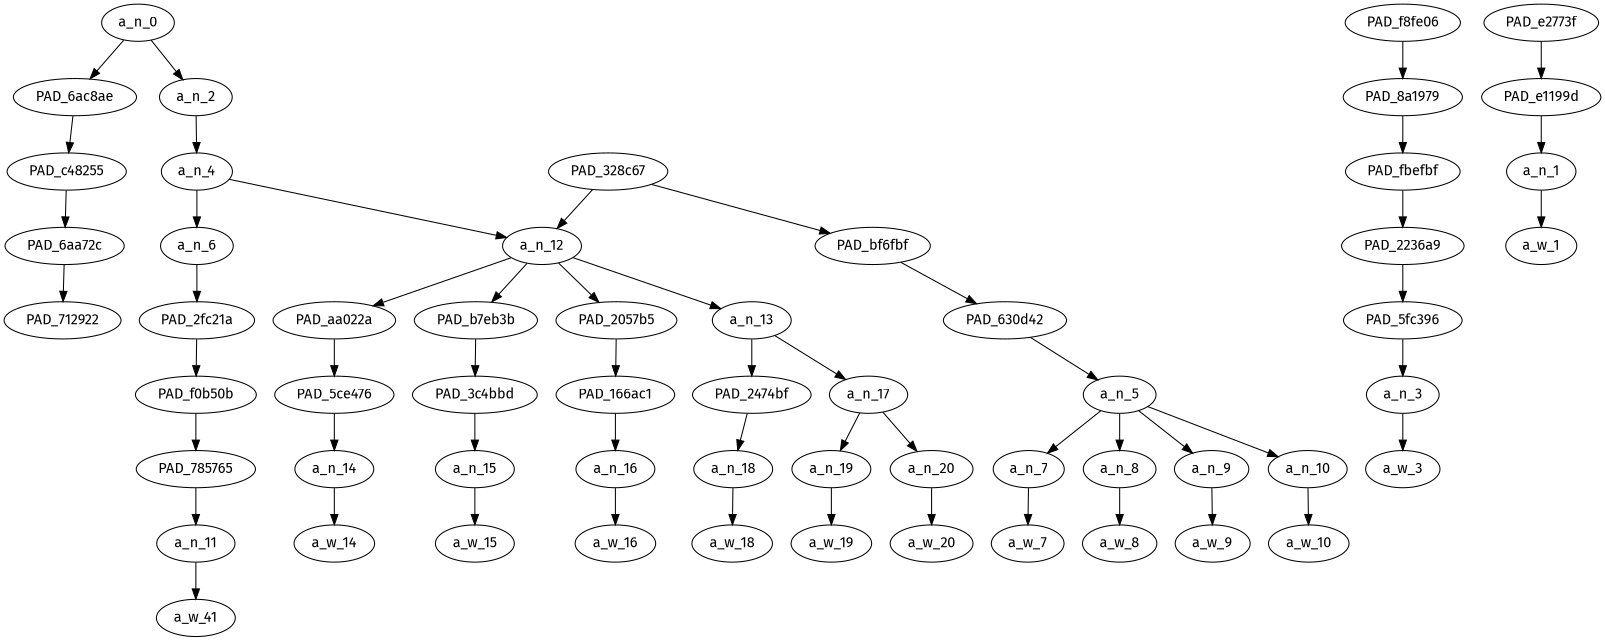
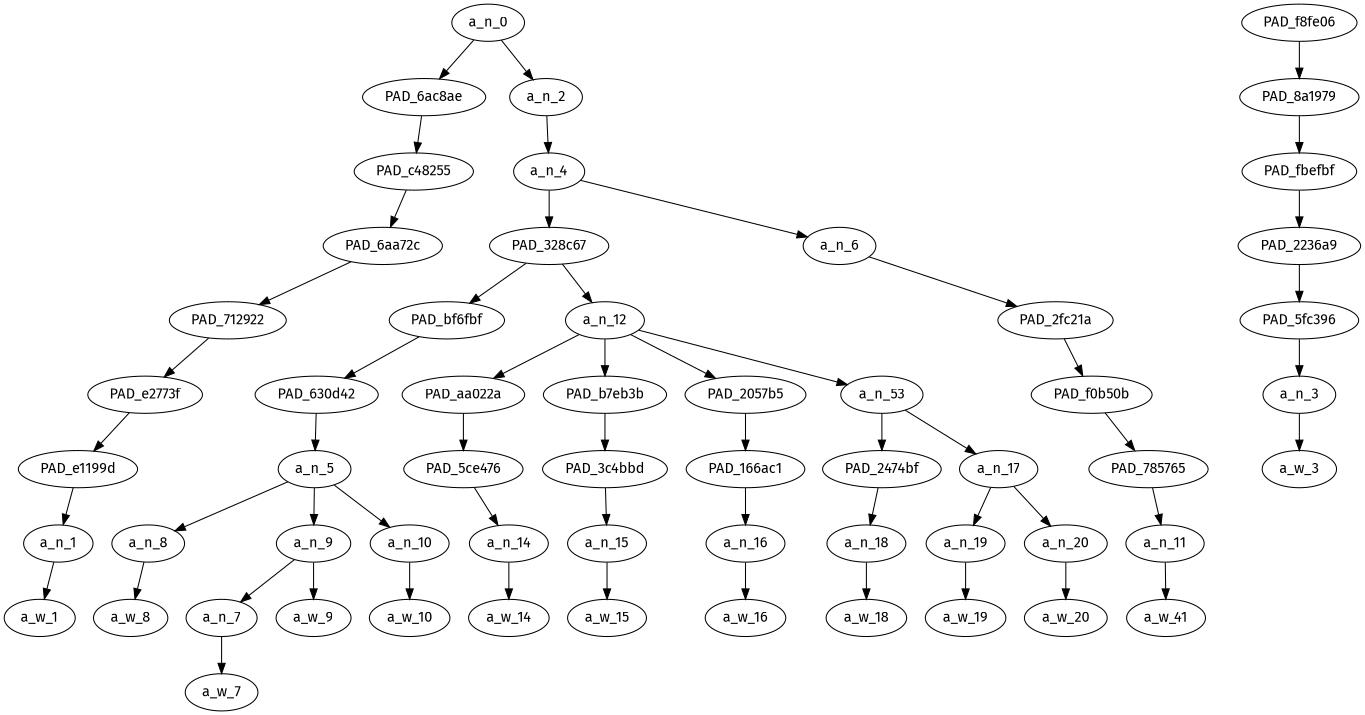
edge "a_n_4" -> "a_n_12": now "a_n_4" -> "PAD_328c67"
node "a_n_13": label "a_n_13" -> "a_n_53"
edge "PAD_712922" -> "PAD_e2773f": added
edge "a_n_5" -> "a_n_7": now "a_n_9" -> "a_n_7"
